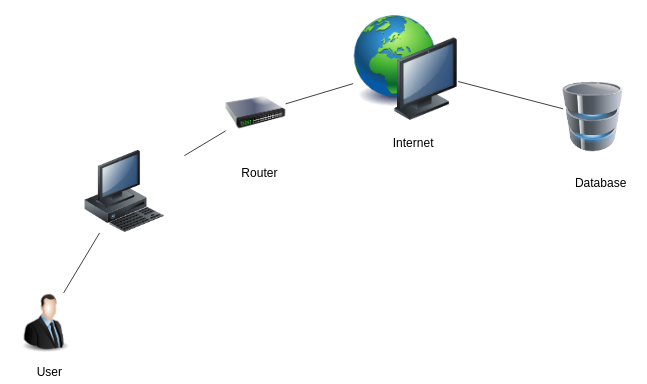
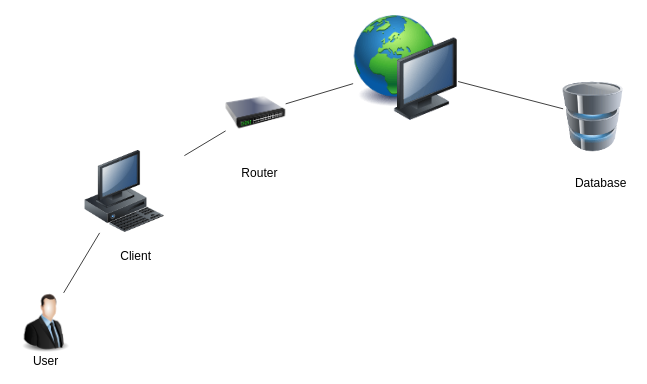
node "Internet": removed
node "Client": added
node "User": moved (49, 372) -> (45, 360)
